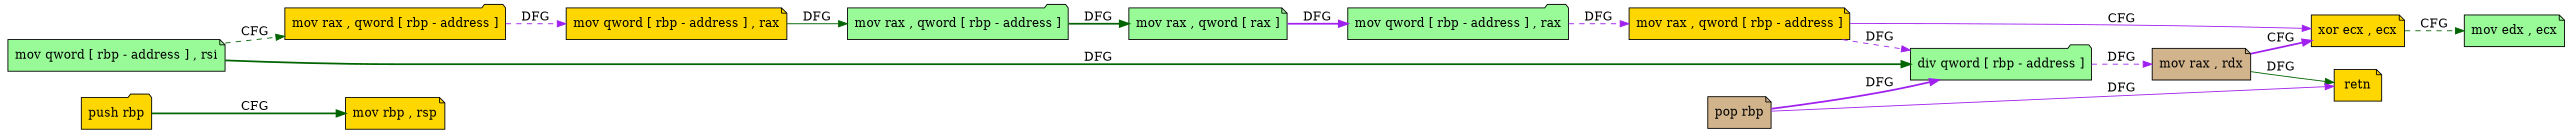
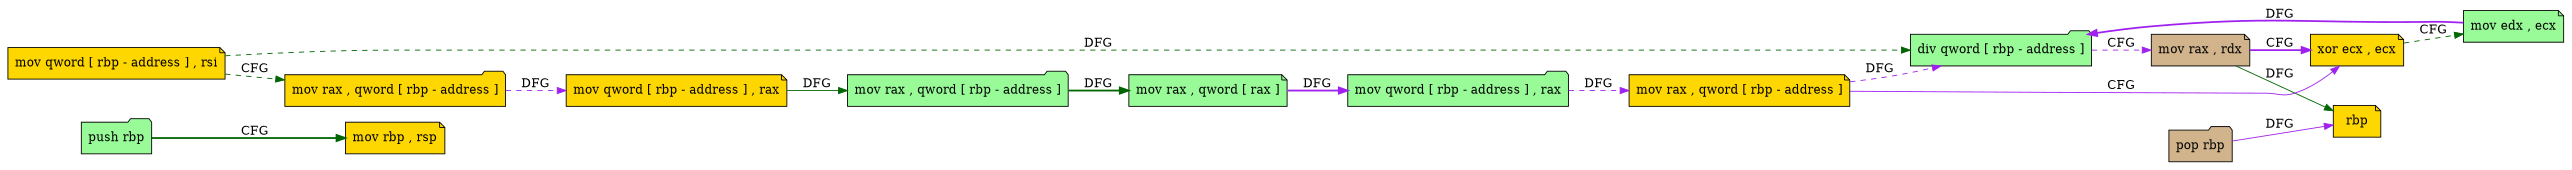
node "mov qword [ rbp - address ] , rsi": fillcolor palegreen -> gold
edge "div qword [ rbp - address ]" -> "mov rax , rdx": label "DFG" -> "CFG"
edge "mov qword [ rbp - address ] , rsi" -> "div qword [ rbp - address ]": style bold -> dashed
node "retn": label "retn" -> "rbp"
edge "pop rbp" -> "div qword [ rbp - address ]": now "mov edx , ecx" -> "div qword [ rbp - address ]"
node "push rbp": fillcolor gold -> palegreen
node "pop rbp": shape note -> folder
